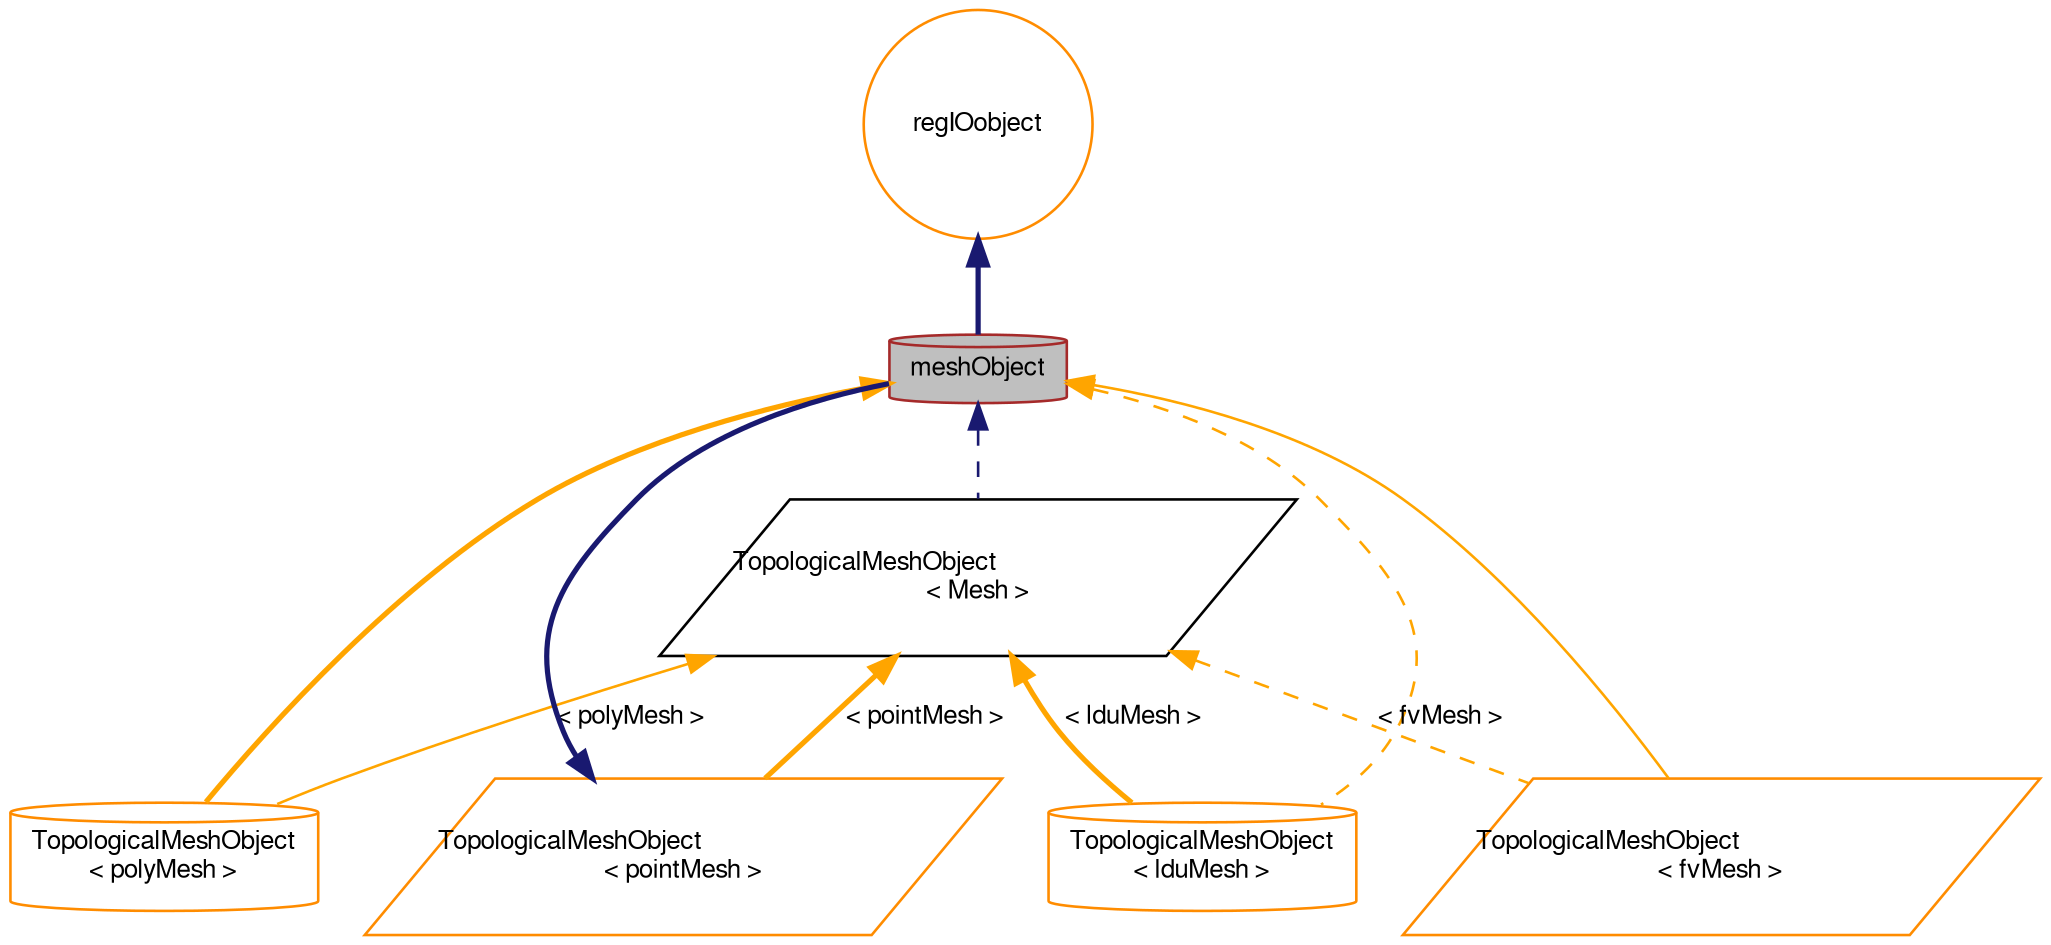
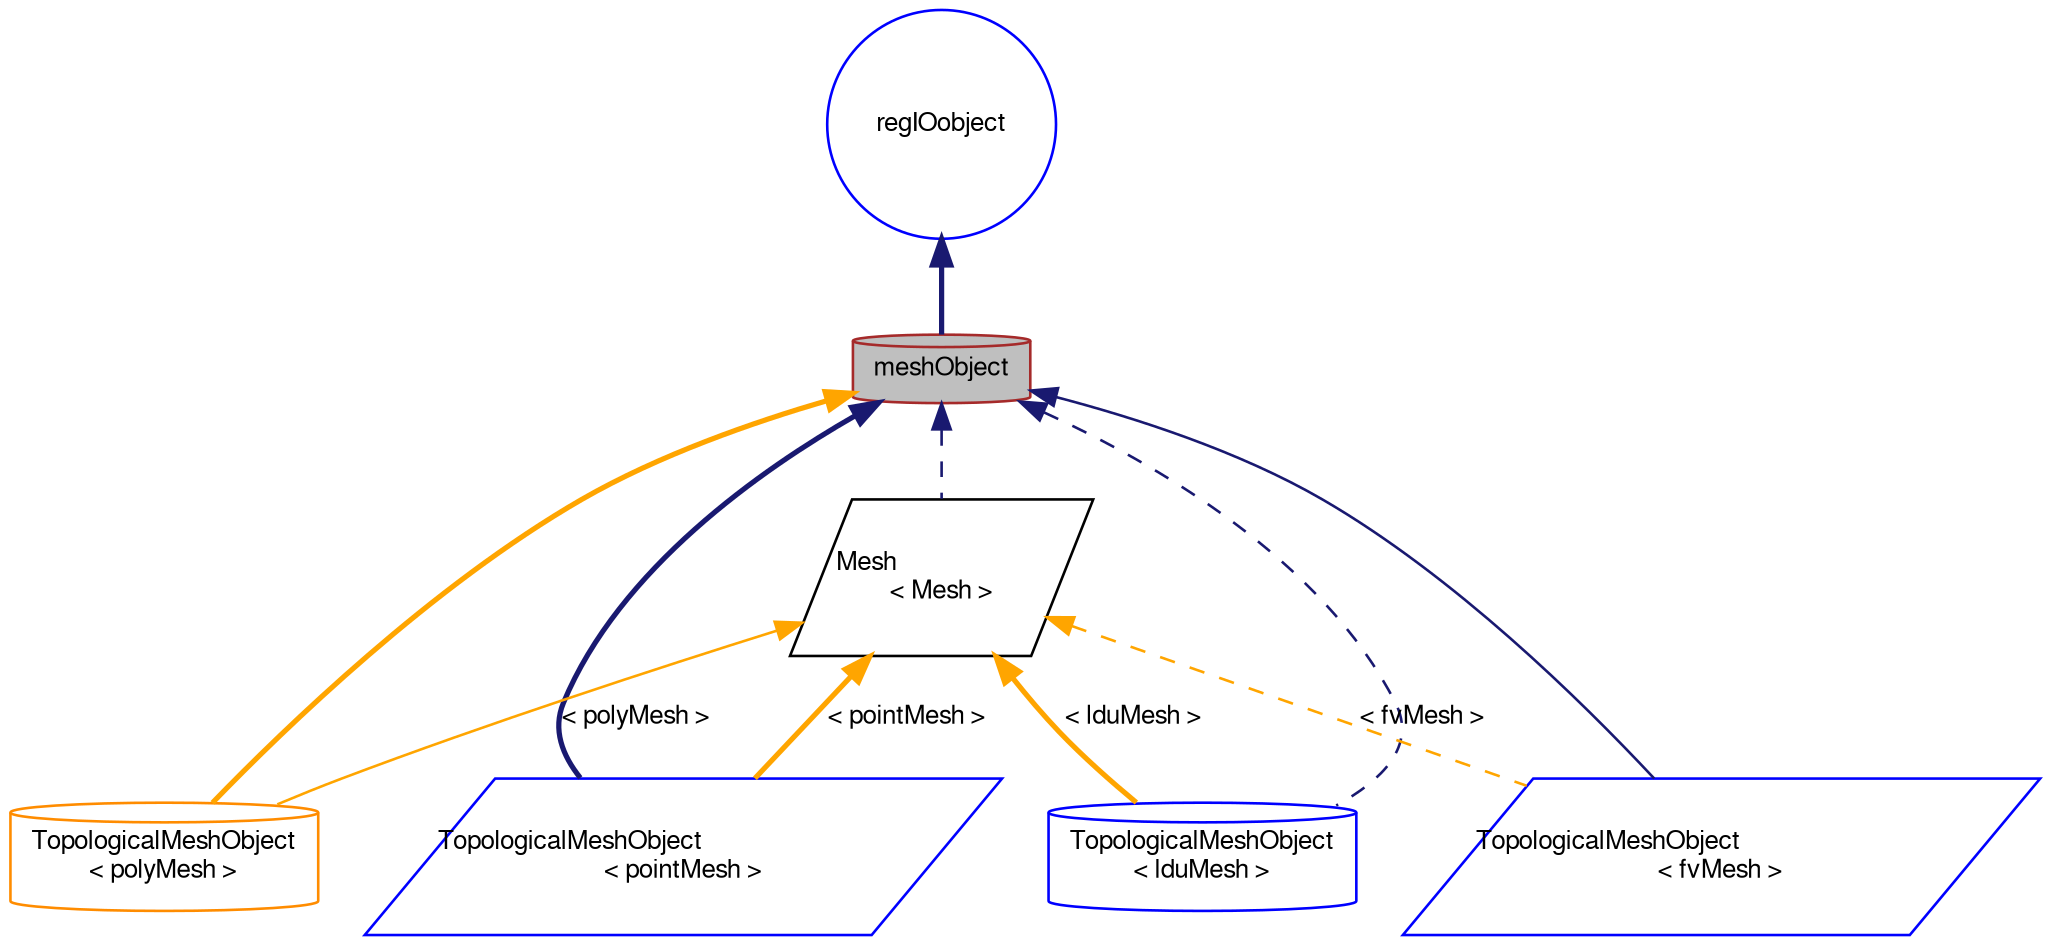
node "regIOobject": color darkorange -> blue
edge "meshObject" -> "TopologicalMeshObject < pointMesh >": reversed
edge "TopologicalMeshObject < fvMesh >" -> "meshObject": color orange -> midnightblue
edge "TopologicalMeshObject < lduMesh >" -> "meshObject": color orange -> midnightblue
node "TopologicalMeshObject < Mesh >": label "TopologicalMeshObject < Mesh >" -> "Mesh < Mesh >"
node "TopologicalMeshObject < pointMesh >": color darkorange -> blue
node "TopologicalMeshObject < lduMesh >": color darkorange -> blue
node "TopologicalMeshObject < fvMesh >": color darkorange -> blue
